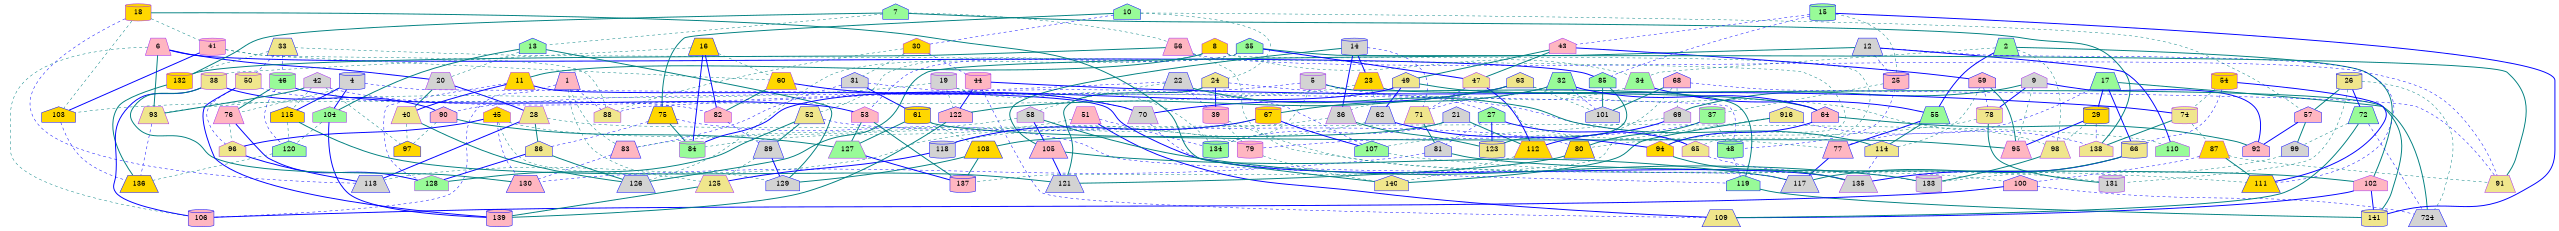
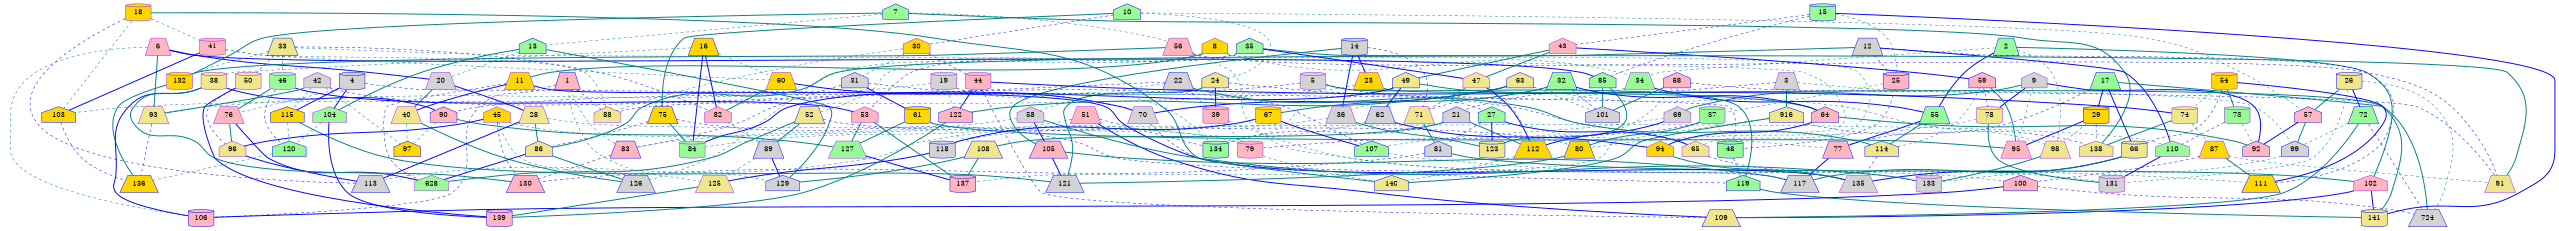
edge "12" -- "126": now "12" -- "86"
node "3": added
edge "50" -- "82": now "33" -- "82"
node "73": added
edge "82" -- "89": color blue -> teal
edge "76" -- "96": style dashed -> bold
node "108": fillcolor gold -> khaki
edge "110" -- "131": added
node "128": label "128" -> "628"
